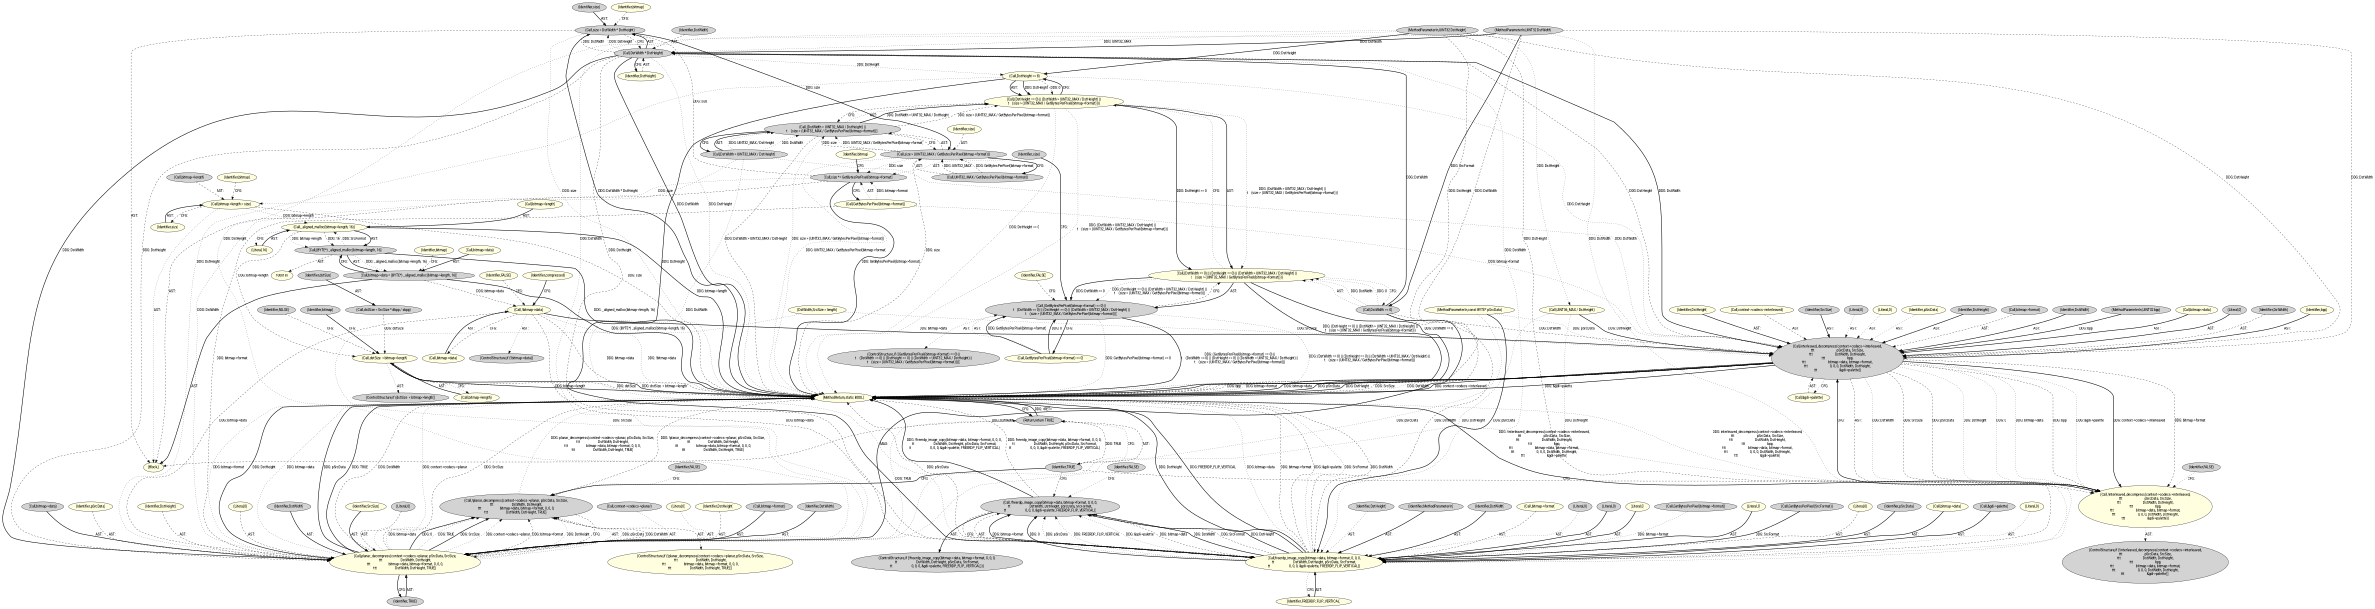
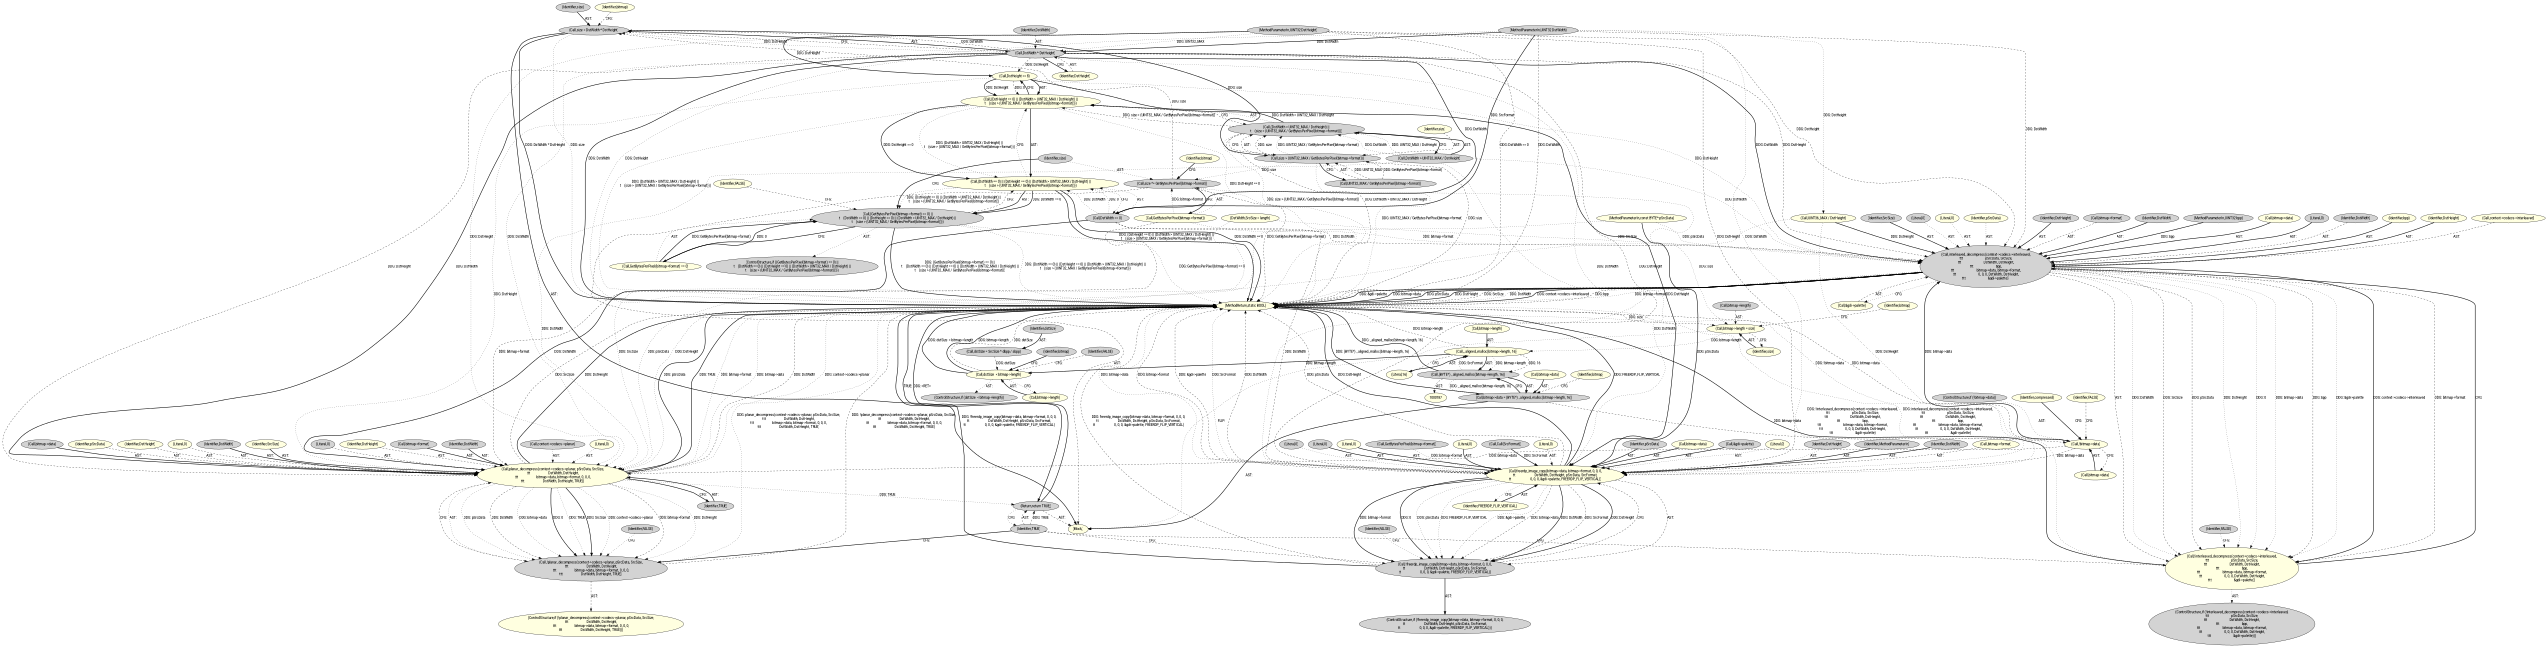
edge "(Call,size = DstWidth * DstHeight)" -> "(Block,)": style dashed -> bold
edge "(Call,DstWidth == 0)" -> "(Call,DstWidth * DstHeight)": reversed
edge "(Call,DstWidth * DstHeight)" -> "(Call,DstHeight == 8)": style dotted -> dashed
edge "(MethodParameterIn,UINT32 DstHeight)" -> "(Call,UINT36_MAX / DstHeight)": now "(MethodParameterIn,UINT32 DstWidth)" -> "(Call,UINT36_MAX / DstHeight)"
edge "(MethodParameterIn,UINT32 DstHeight)" -> "(MethodReturn,static BOOL)": label "DDG: DstHeight" -> "DDG: DstWidth == 0"
edge "(Call,_aligned_malloc(bitmap->length, 16))" -> "(Literal,16)": style dotted -> dashed
edge "(Call,_aligned_malloc(bitmap->length, 16))" -> "(MethodReturn,static BOOL)": style bold -> dashed
edge "(Call,bitmap->length = size)" -> "(MethodReturn,static BOOL)": reversed
edge "(Call,size *= GetBytesPerPixel(bitmap->format))" -> "(MethodReturn,static BOOL)": style bold -> dashed
edge "(Call,_aligned_malloc(bitmap->length, 16))" -> "(Call,dstSize  < bitmap->length)": style dashed -> bold
edge "(Call,bitmap->length = size)" -> "(Block,)": label "AST: " -> "FLIP: "
edge "(Call,!bitmap->data)" -> "(ControlStructure,if (!bitmap->data))": reversed
edge "(MethodReturn,static BOOL)" -> "(Return,return TRUE;)": label "CFG: " -> "TRUE: "
edge "(Return,return TRUE;)" -> "(Block,)": label "MAX: " -> "AST: "
node "(Call,GetBytesPerPixel(SrcFormat))": label "(Call,GetBytesPerPixel(SrcFormat))" -> "(Call,Call(SrcFormat))"
